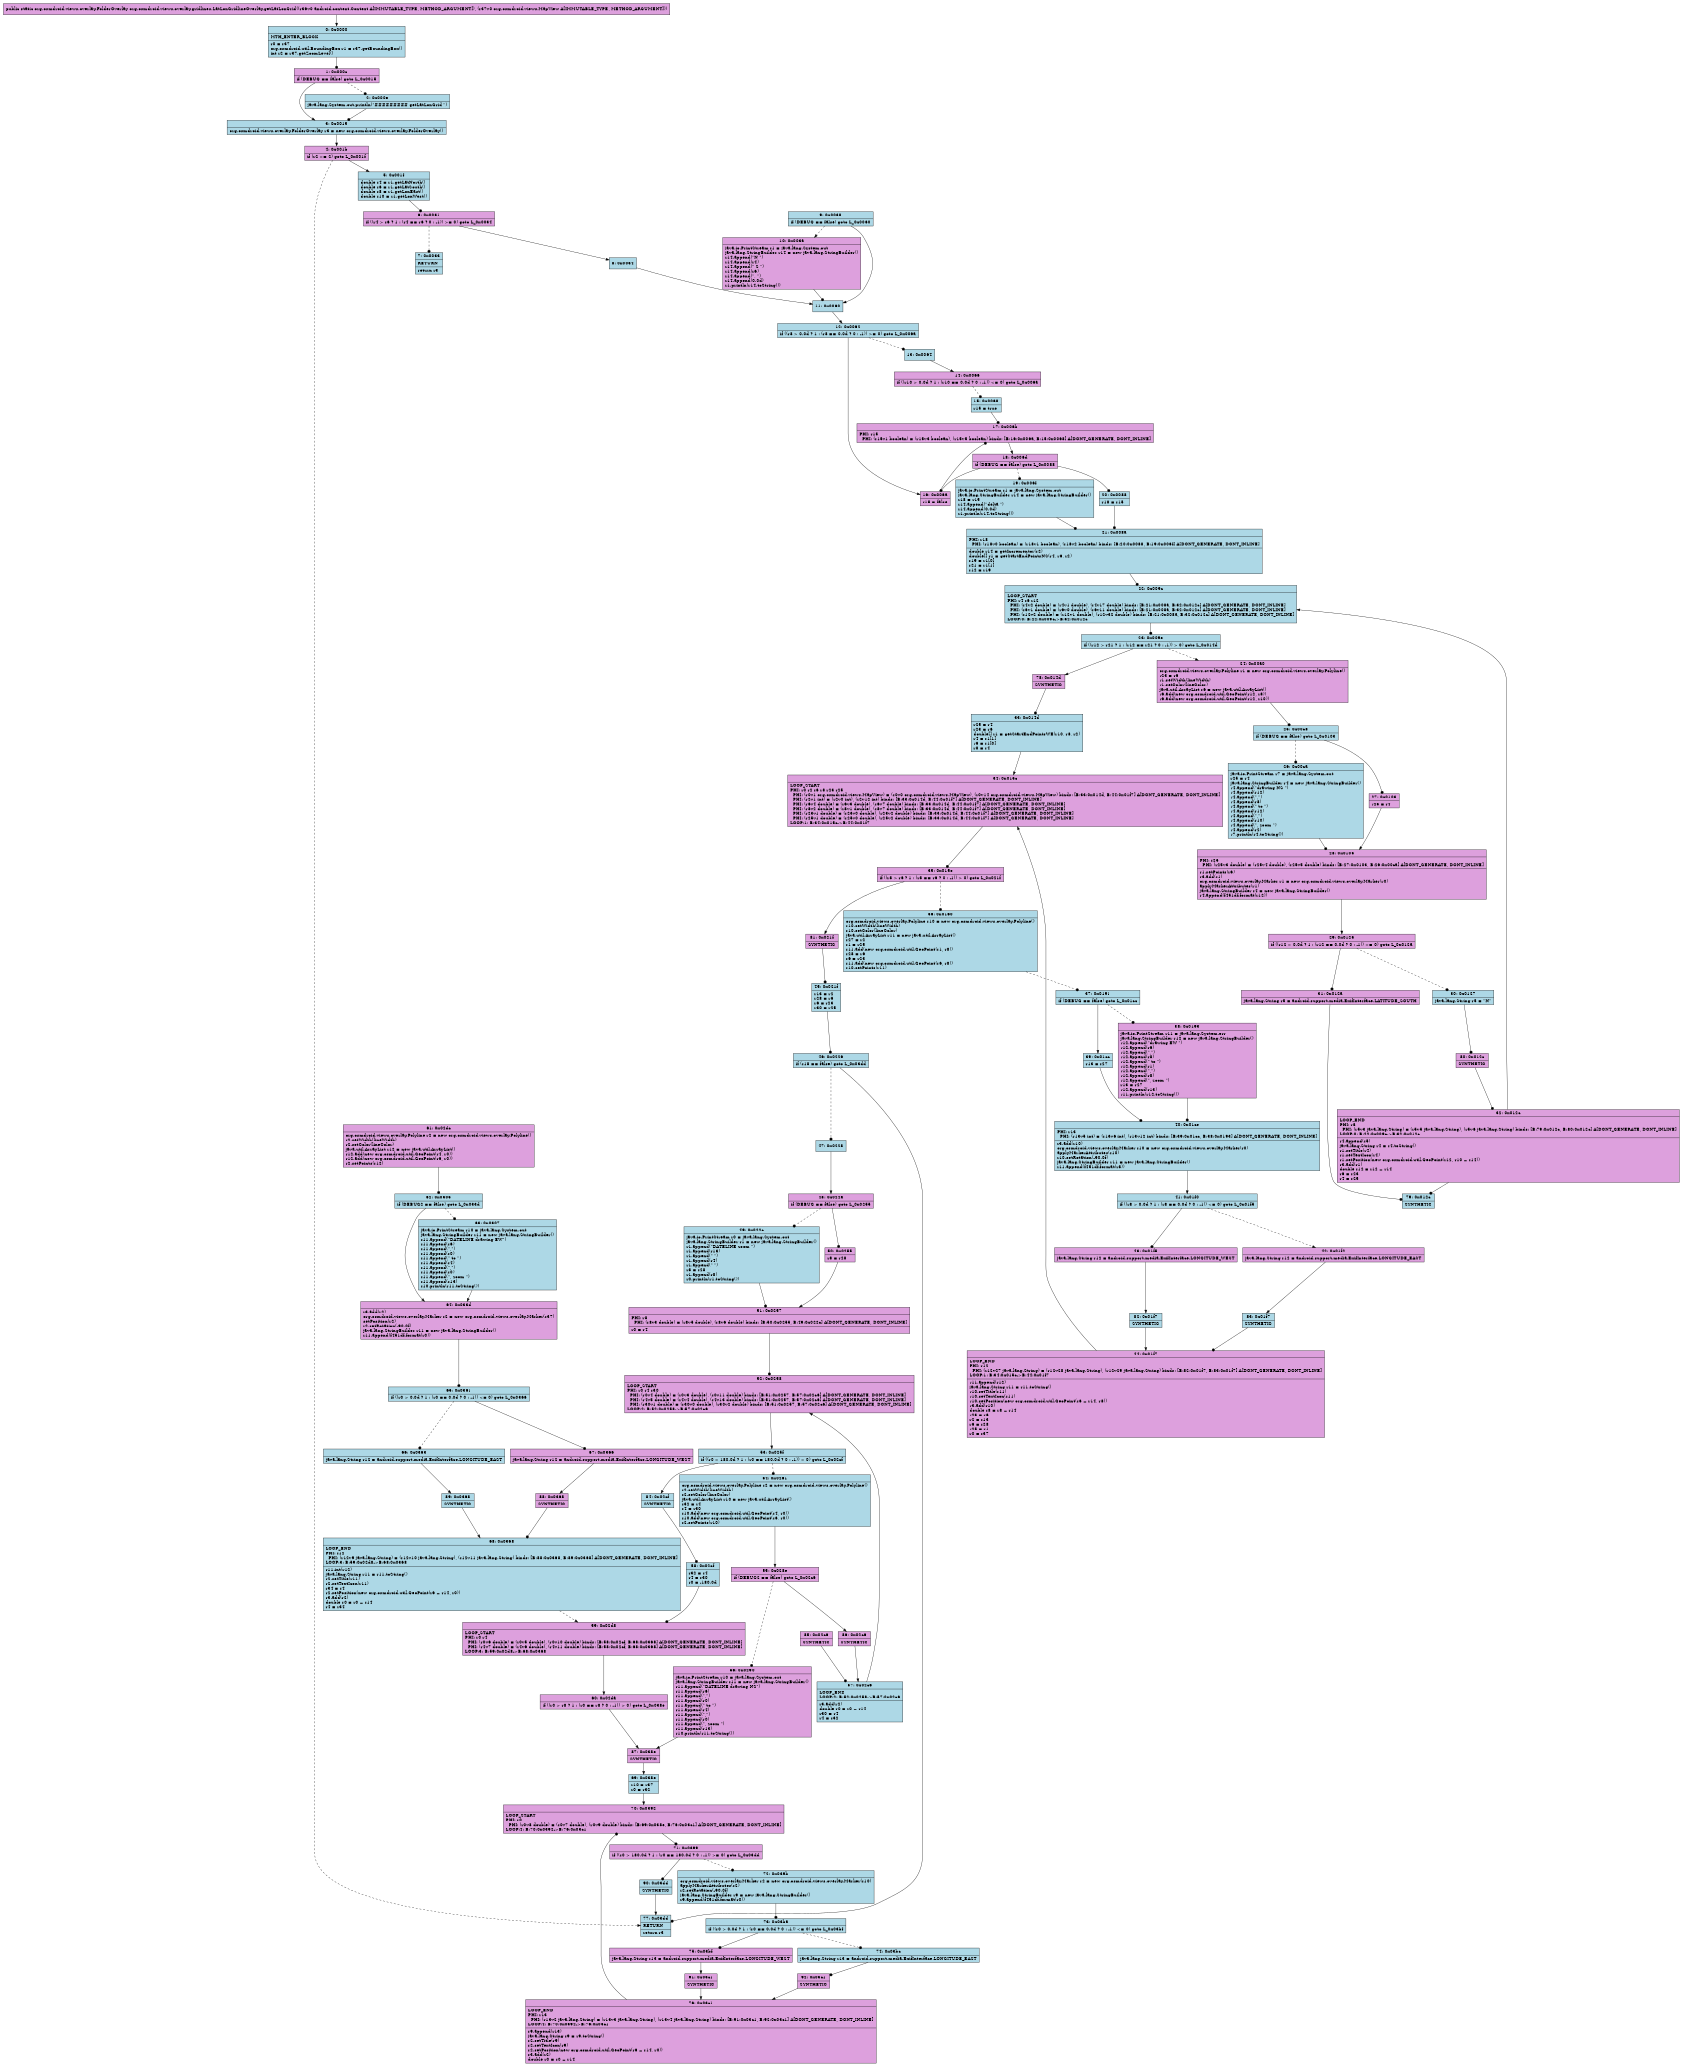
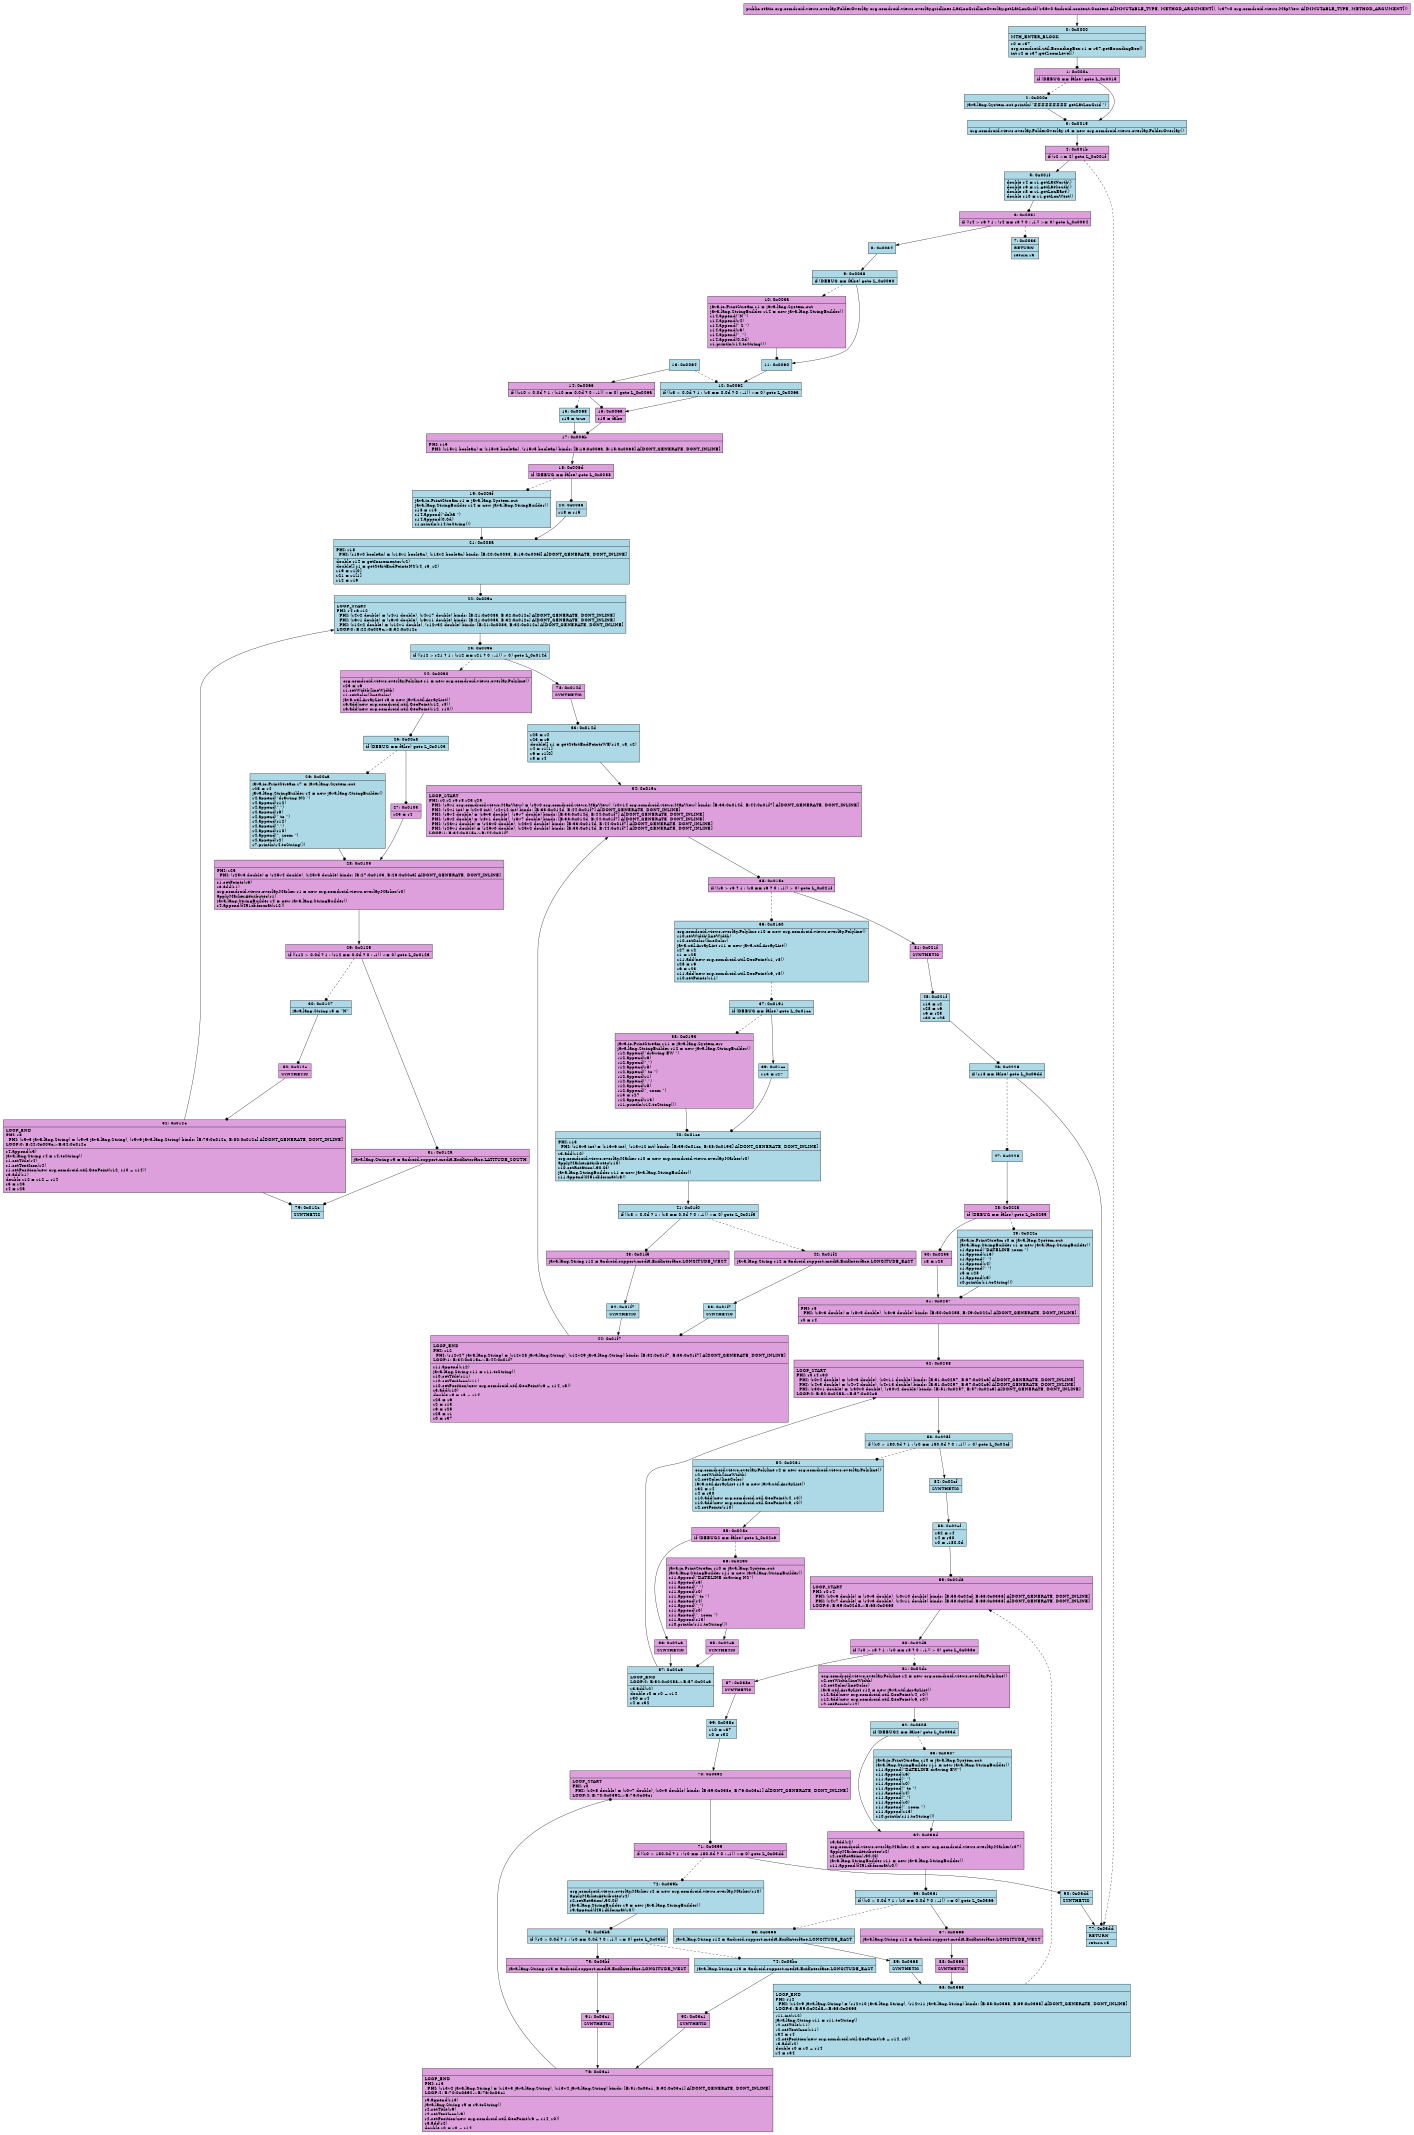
edge "8: 0x0034" -> "11: 0x0060": now "8: 0x0034" -> "9: 0x0038"
edge "12: 0x0062" -> "13: 0x0064": reversed
edge "18: 0x006d" -> "16: 0x006a": now "14: 0x0066" -> "16: 0x006a"
node "49: 0x022c": text "r1.append(r8)" -> "r1.append(r5)"
node "64: 0x033d": text "setPosition(r2)" -> "applyMarkerAttributes(r2)"
edge "84: 0x02cf" -> "58: 0x02cf": arrowhead dot -> normal
edge "60: 0x02da" -> "61: 0x02dc": added
edge "56: 0x0290" -> "87: 0x038e": now "56: 0x0290" -> "85: 0x02c6"
